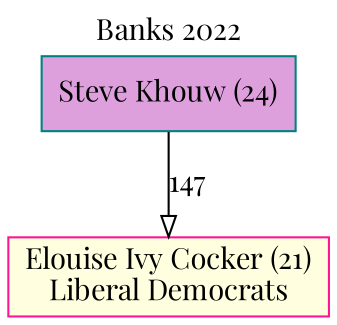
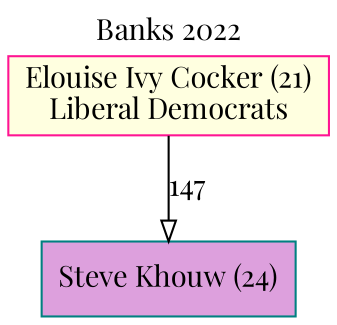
edge "Steve Khouw (24)" -> "Elouise Ivy Cocker (21) Liberal Democrats": reversed
